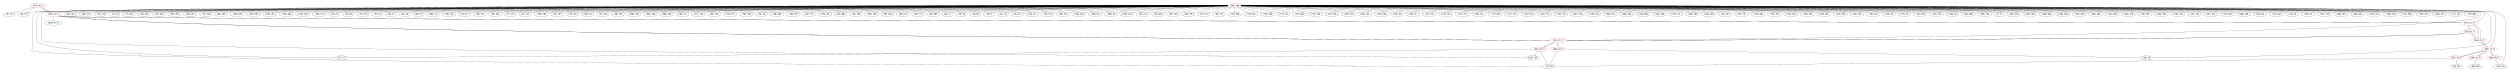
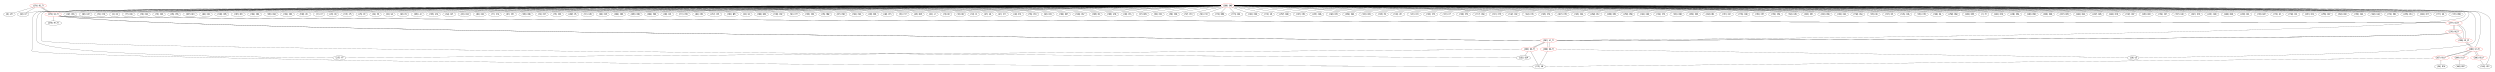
node "(76) C28": removed
